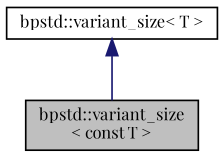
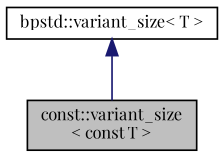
node "bpstd::variant_size < const T >": label "bpstd::variant_size < const T >" -> "const::variant_size < const T >"
